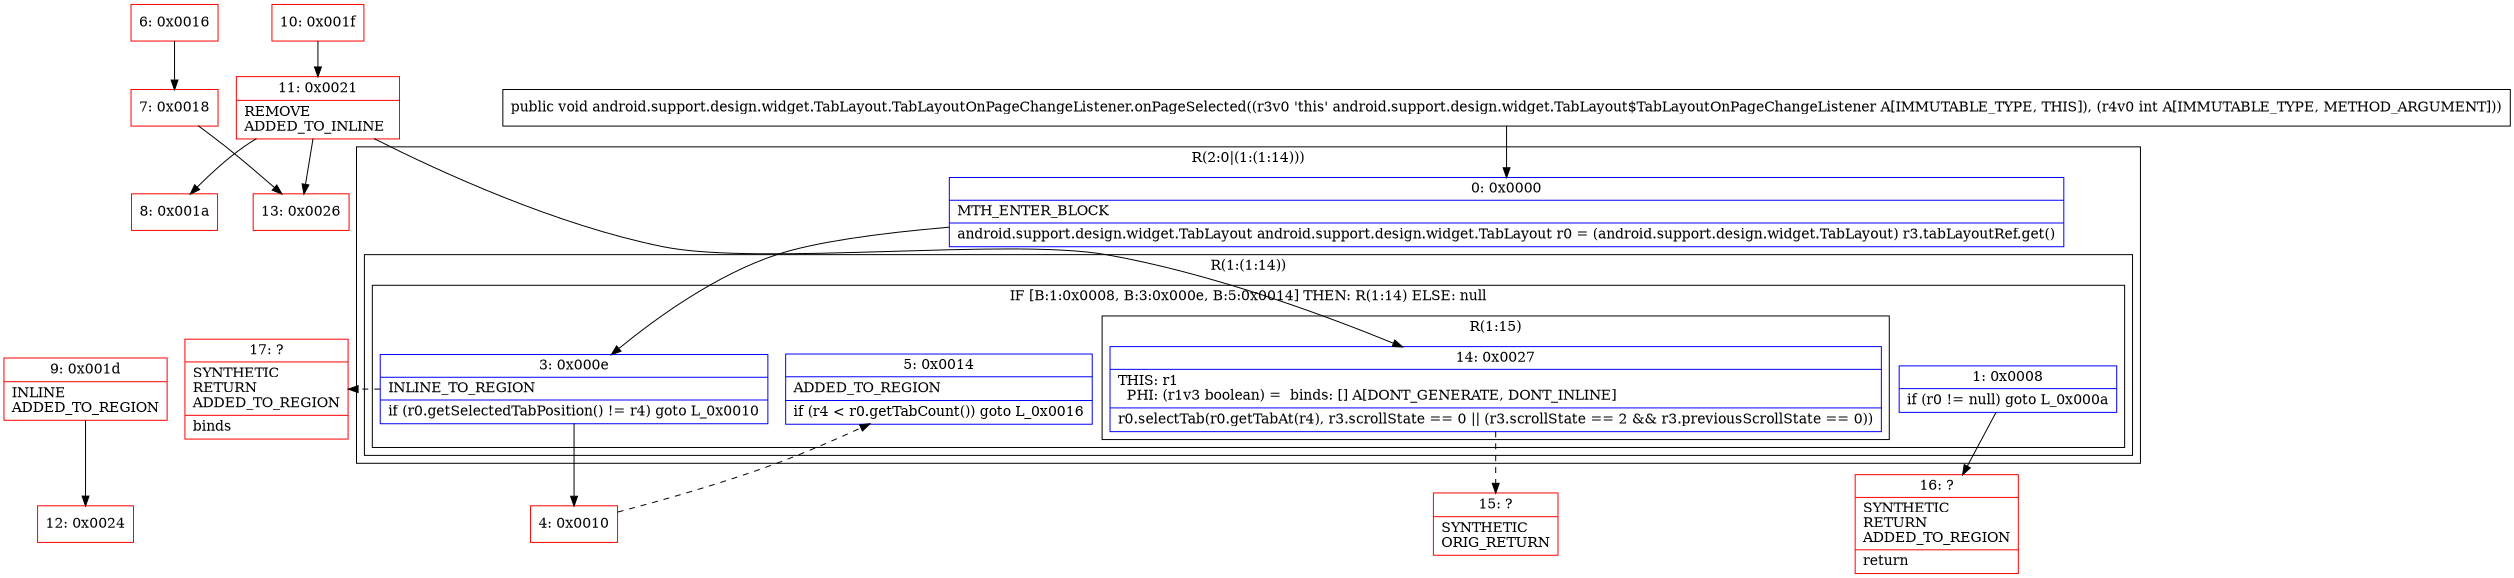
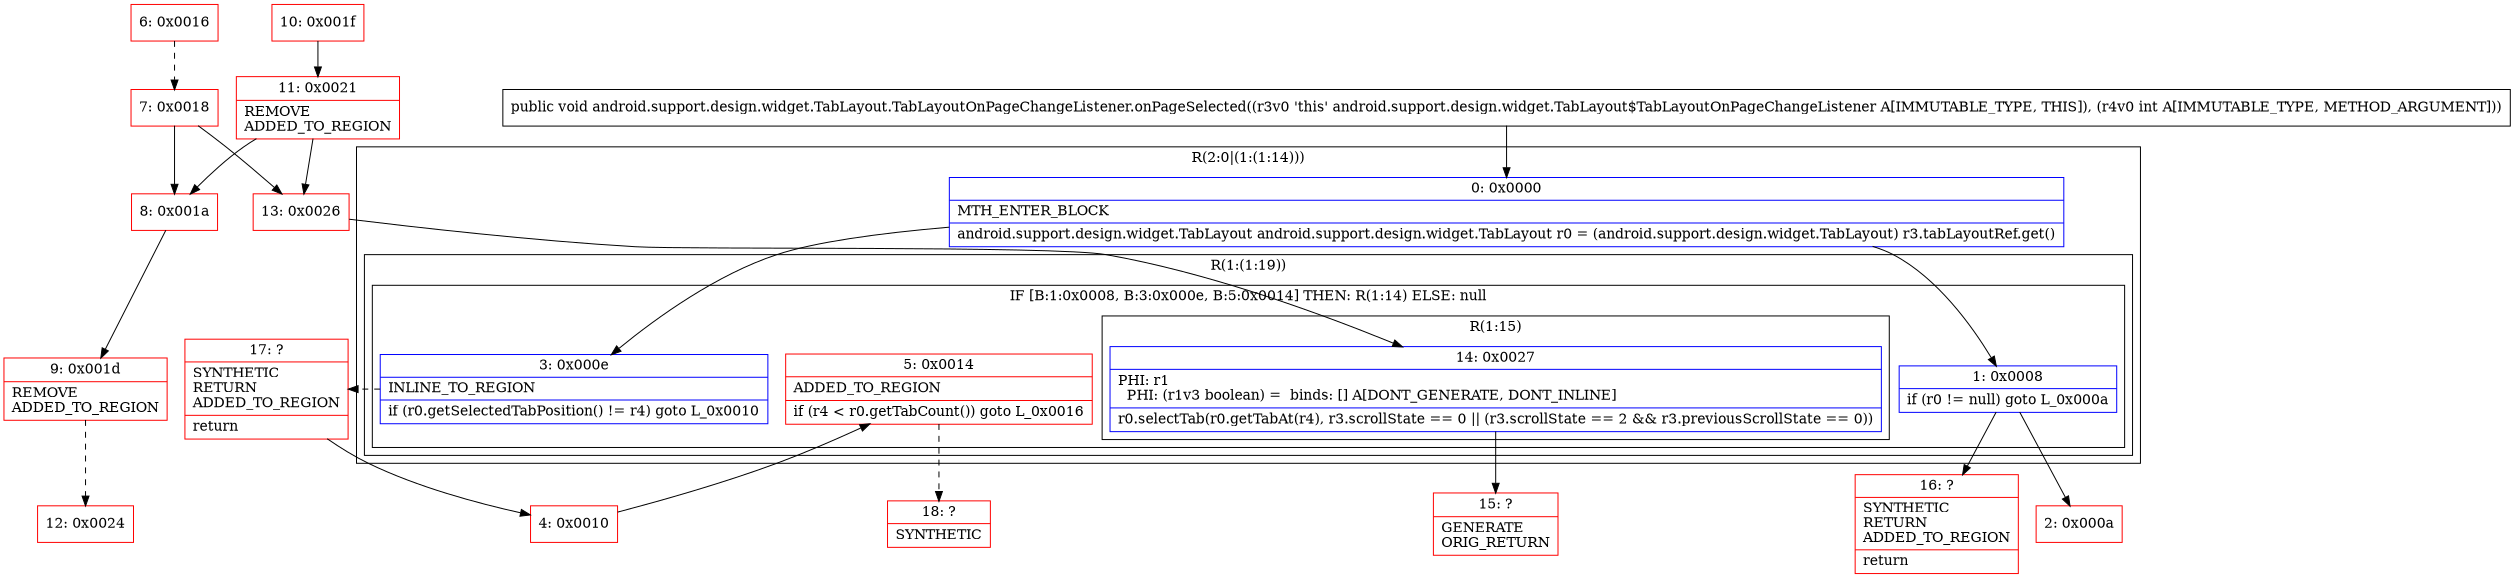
edge "6: 0x0016" -> "7: 0x0018": style solid -> dashed
node "11: 0x0021": text "ADDED_TO_INLINE" -> "ADDED_TO_REGION"
edge "7: 0x0018" -> "8: 0x001a": added
edge "11: 0x0021" -> "14: 0x0027": now "13: 0x0026" -> "14: 0x0027"
cluster "R(1:(1:14))": label "R(1:(1:14))" -> "R(1:(1:19))"
edge "8: 0x001a" -> "9: 0x001d": added
edge "0: 0x0000" -> "1: 0x0008": added
node "14: 0x0027": text "THIS: r1" -> "PHI: r1"
node "5: 0x0014": color blue -> red
node "9: 0x001d": text "INLINE" -> "REMOVE"
node "17: ?": text "binds" -> "return"
edge "9: 0x001d" -> "12: 0x0024": style solid -> dashed
edge "14: 0x0027" -> "15: ?": style dashed -> solid
edge "3: 0x000e" -> "4: 0x0010": now "17: ?" -> "4: 0x0010"
edge "4: 0x0010" -> "5: 0x0014": style dashed -> solid
node "18: ?": added
node "2: 0x000a": added
node "15: ?": text "SYNTHETIC" -> "GENERATE"
